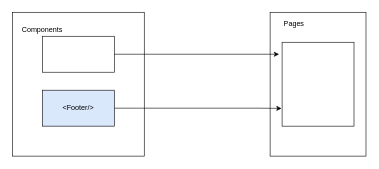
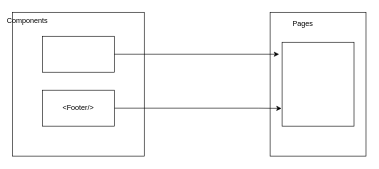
node "Pages": moved (294, 24) -> (303, 24)
node "Components": moved (42, 30) -> (27, 21)
node "<Footer/>": fillcolor #dae8fc -> #ffffff
